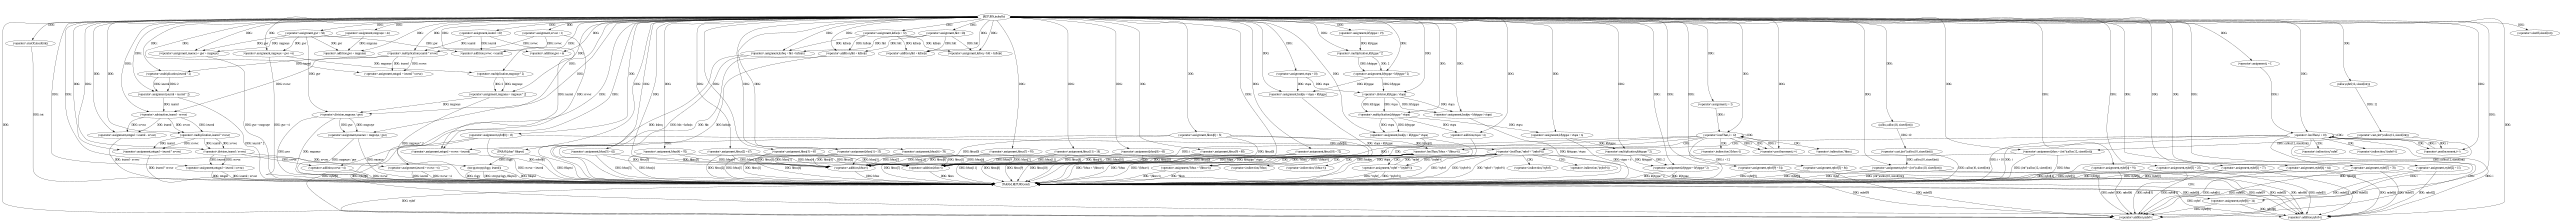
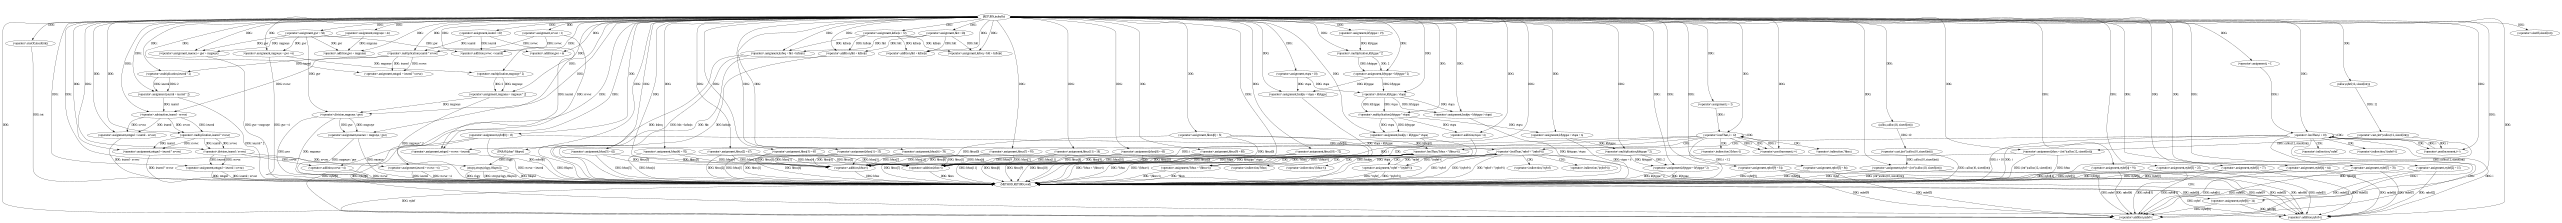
edge "(<operator>.assignment,hhxx[0] = 31)" -> "(<operator>.assignment,mtqpxl = xvvwc + ieurml)": now "(RETURN,inzbyllo)" -> "(<operator>.assignment,mtqpxl = xvvwc + ieurml)"
node "(strcpy,strcpy(clqgy, ieurml))": label "(strcpy,strcpy(clqgy, ieurml))" -> "(strcpy,strcpy(clqgy, ftkqrwi))"
node "(PARAM_RETURN,void)": label "(PARAM_RETURN,void)" -> "(METHOD_RETURN,void)"
